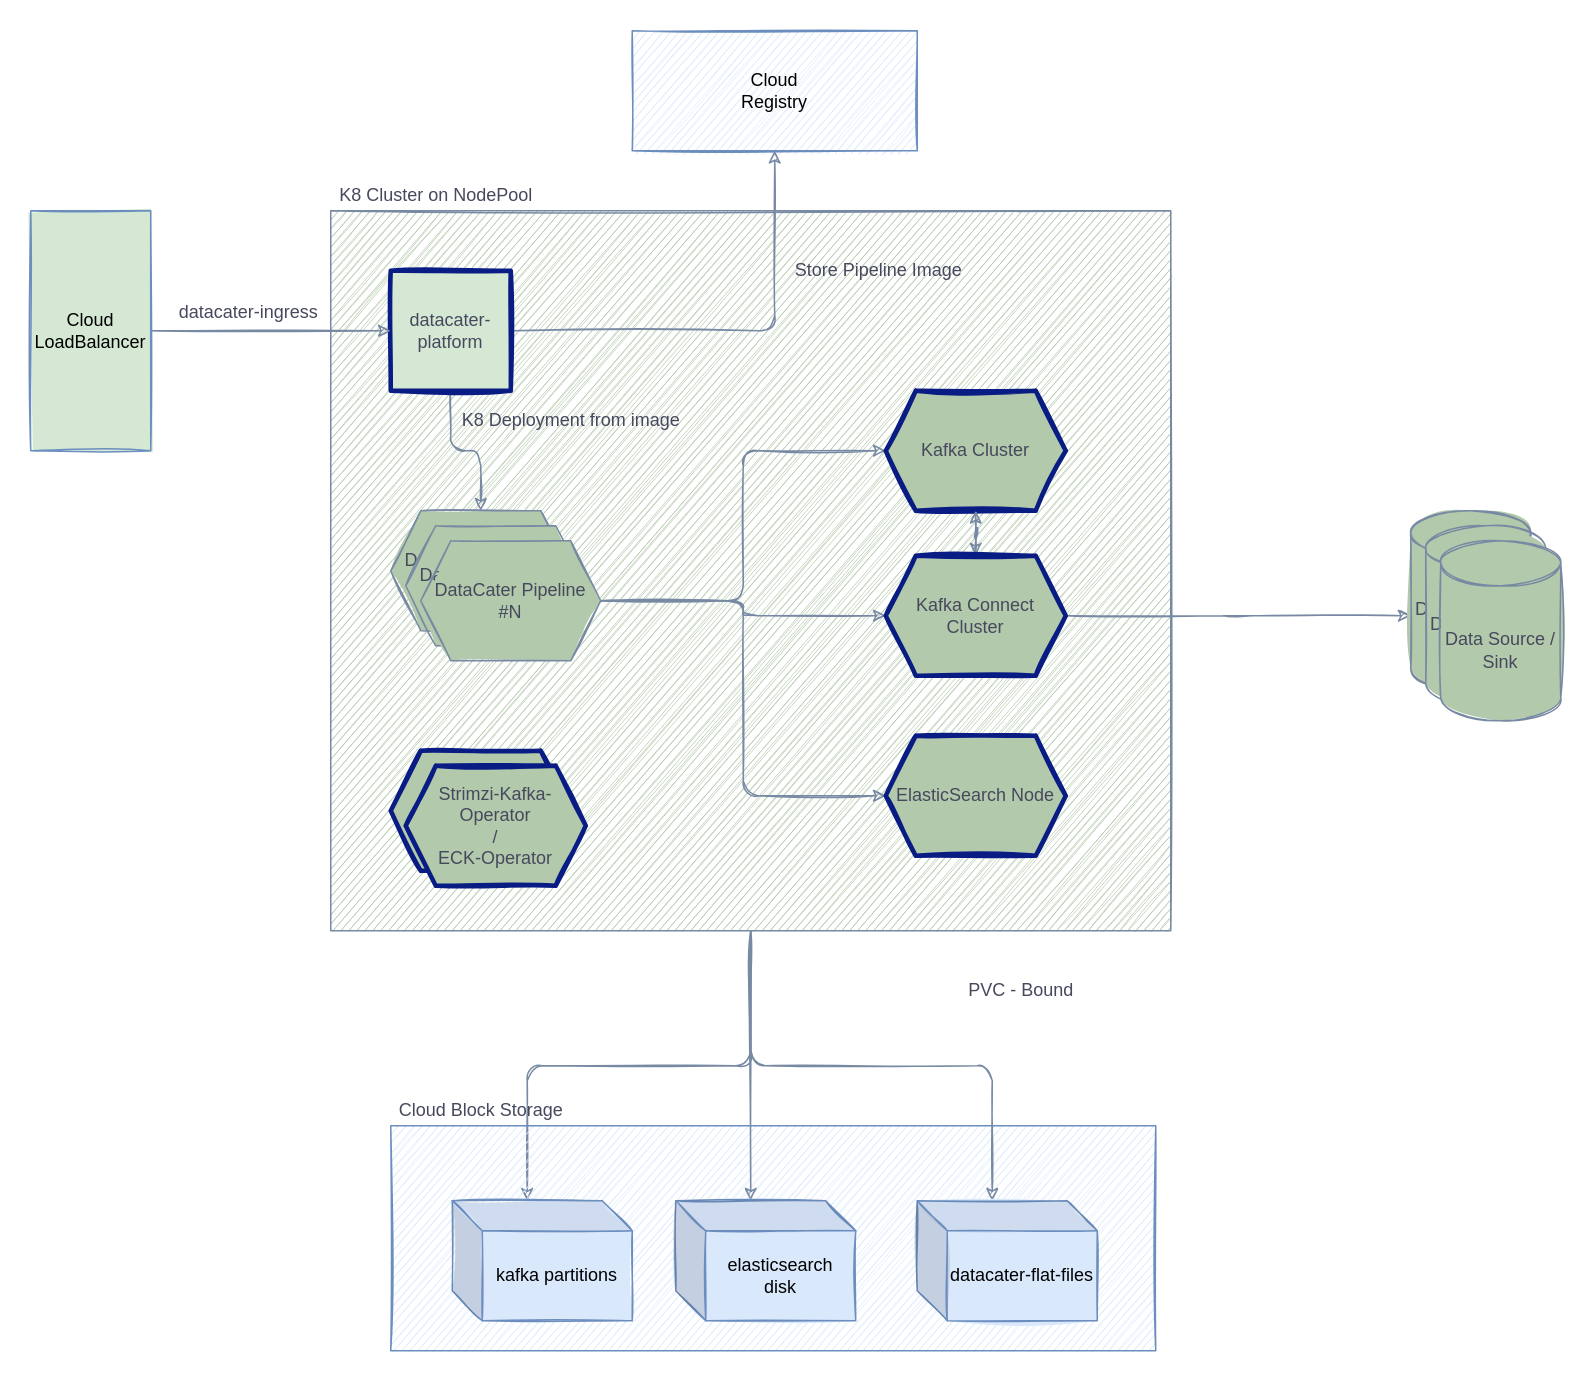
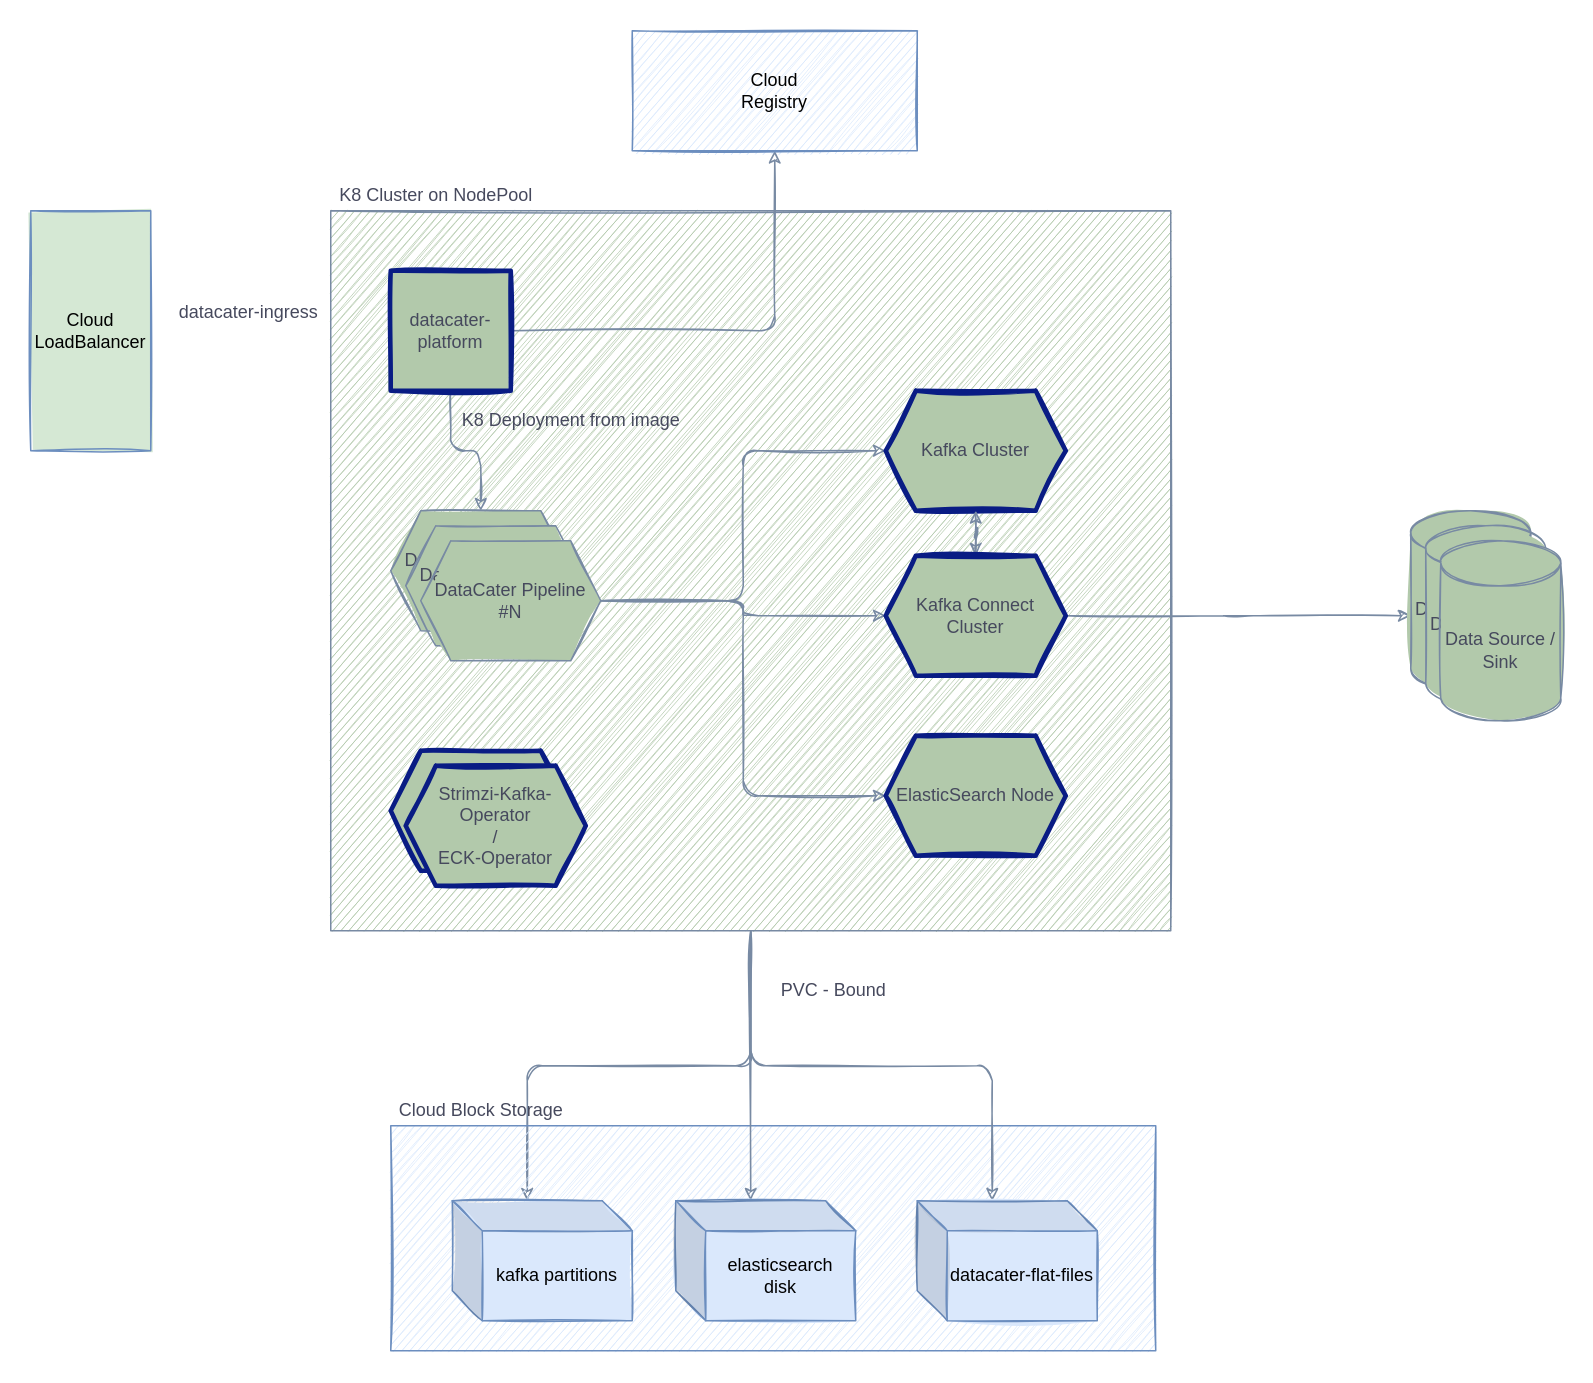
node "Store Pipeline Image": removed
edge "Cloud LoadBalancer" -> "datacater-platform": removed
node "datacater-platform": fillcolor #d5e8d4 -> #b2c9ab
node "PVC - Bound": moved (1021, 991) -> (833, 991)
